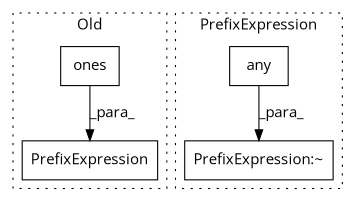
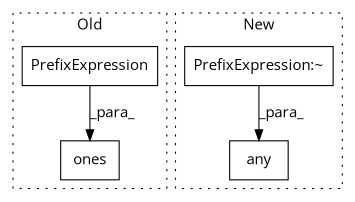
cluster "PrefixExpression": label "PrefixExpression" -> "New"
edge "ones" -> "PrefixExpression": reversed
edge "any" -> "PrefixExpression:~": reversed
